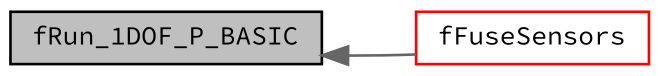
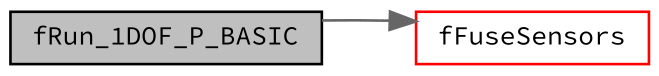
edge "fFuseSensors" -> "fRun_1DOF_P_BASIC": reversed
